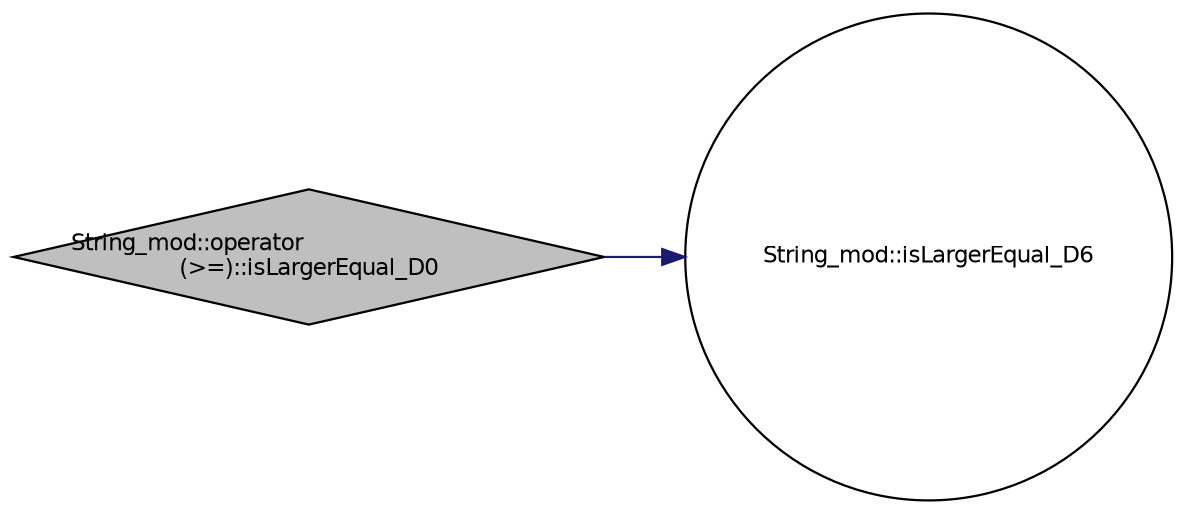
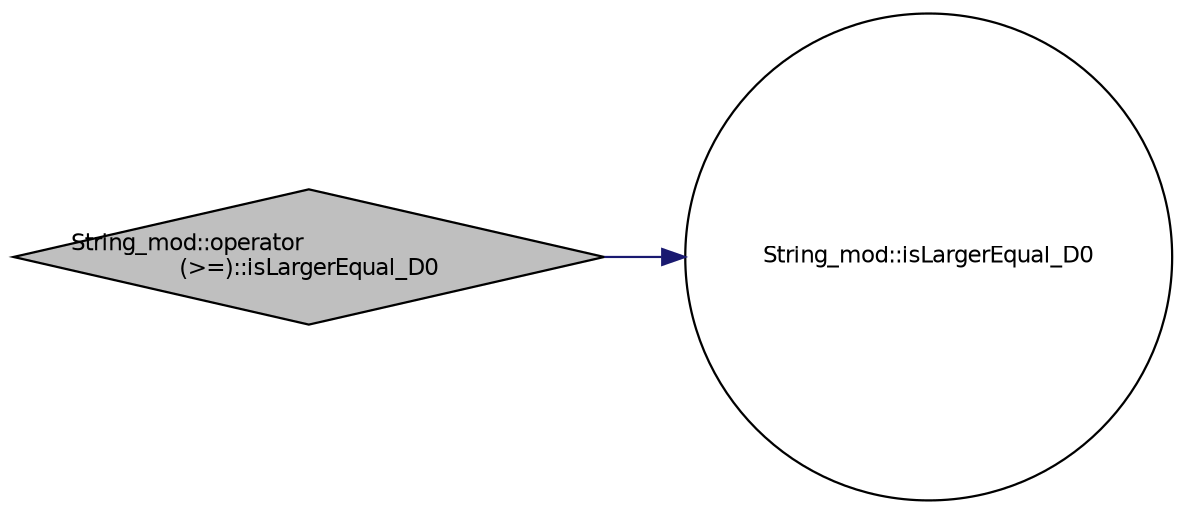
node "String_mod::isLargerEqual_D6": label "String_mod::isLargerEqual_D6" -> "String_mod::isLargerEqual_D0"
